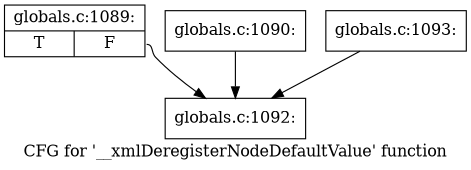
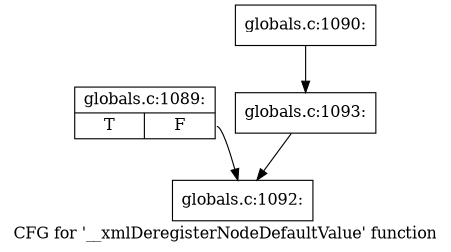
edge "globals.c:1090:" -> "globals.c:1092:": now "globals.c:1090:" -> "globals.c:1093:"
